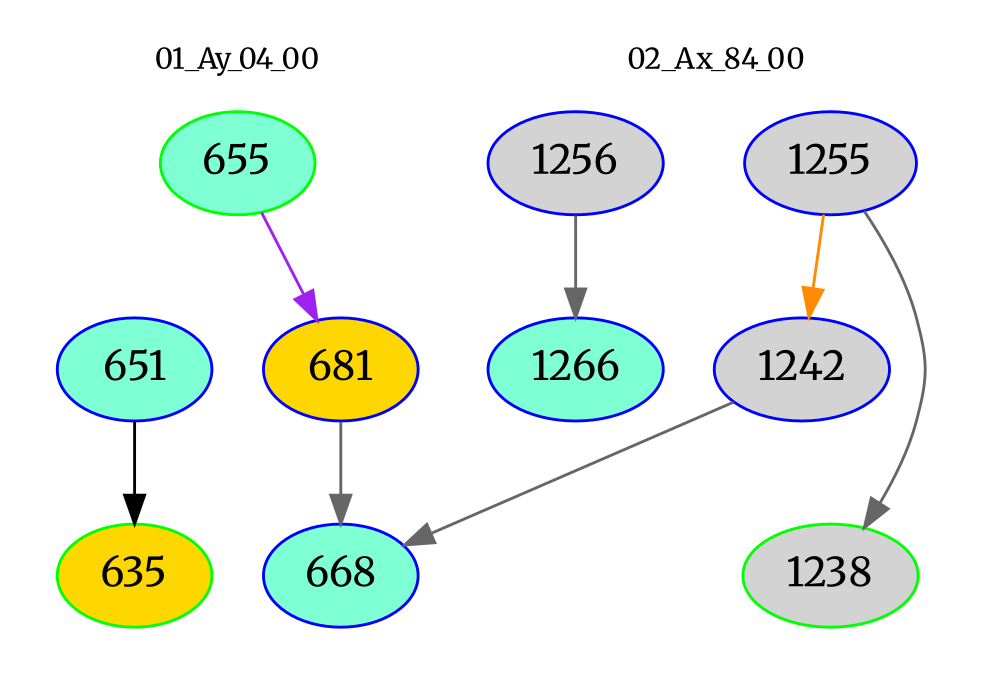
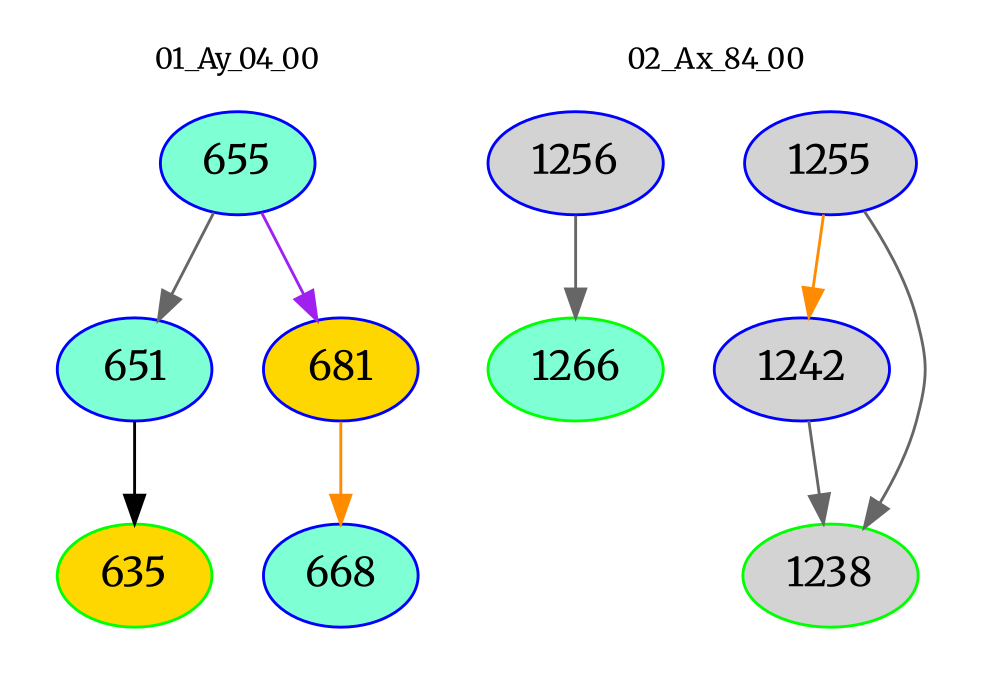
node "655": color green -> blue
edge "655" -> "651": added
node "1266": color blue -> green
edge "681" -> "668": color gray40 -> darkorange
edge "1242" -> "668": now "1242" -> "1238"
